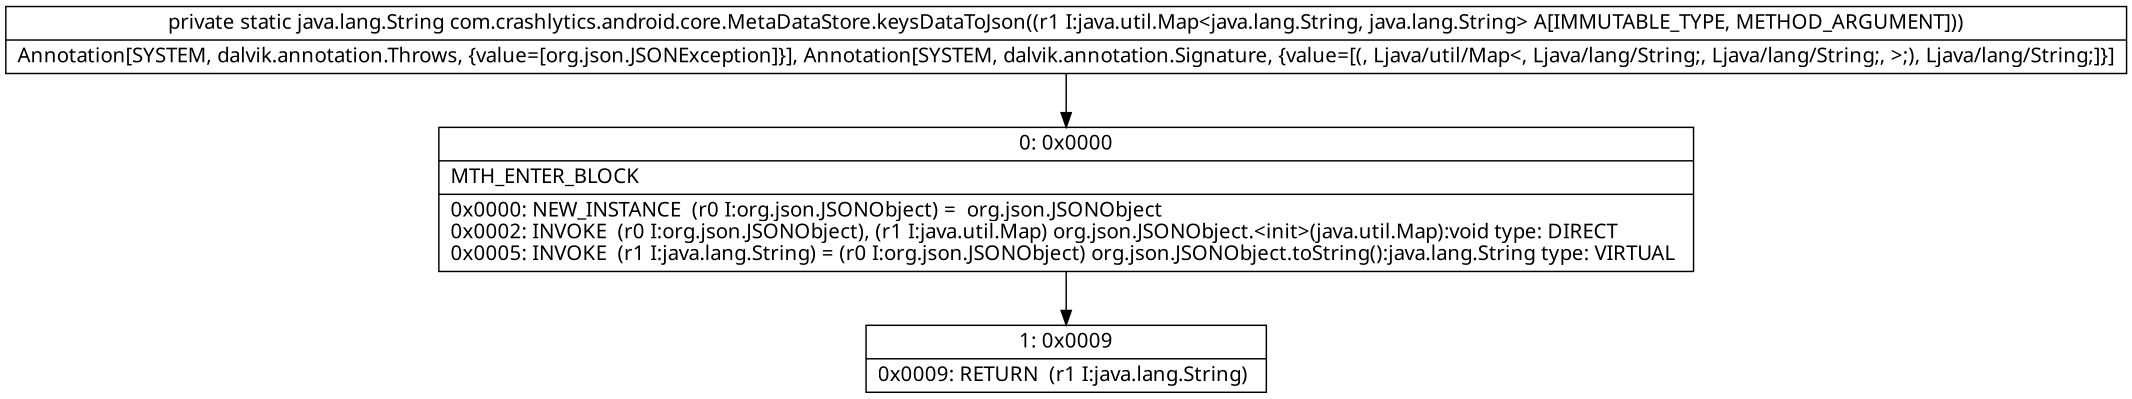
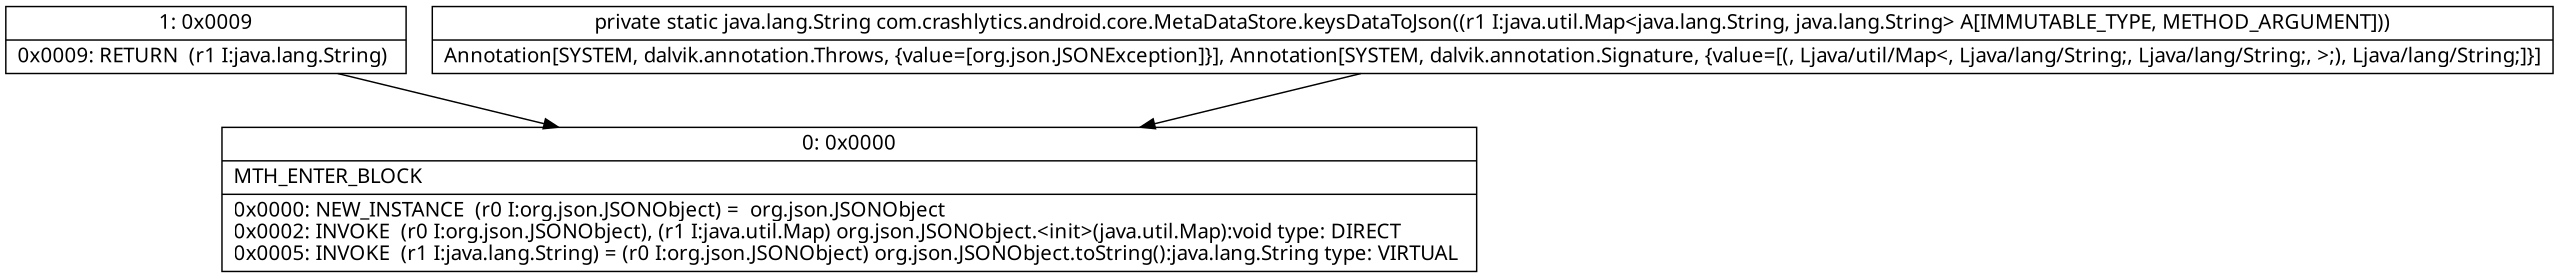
edge "0: 0x0000" -> "1: 0x0009": reversed
